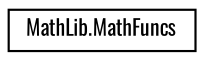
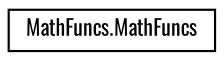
node "MathLib.MathFuncs": label "MathLib.MathFuncs" -> "MathFuncs.MathFuncs"
